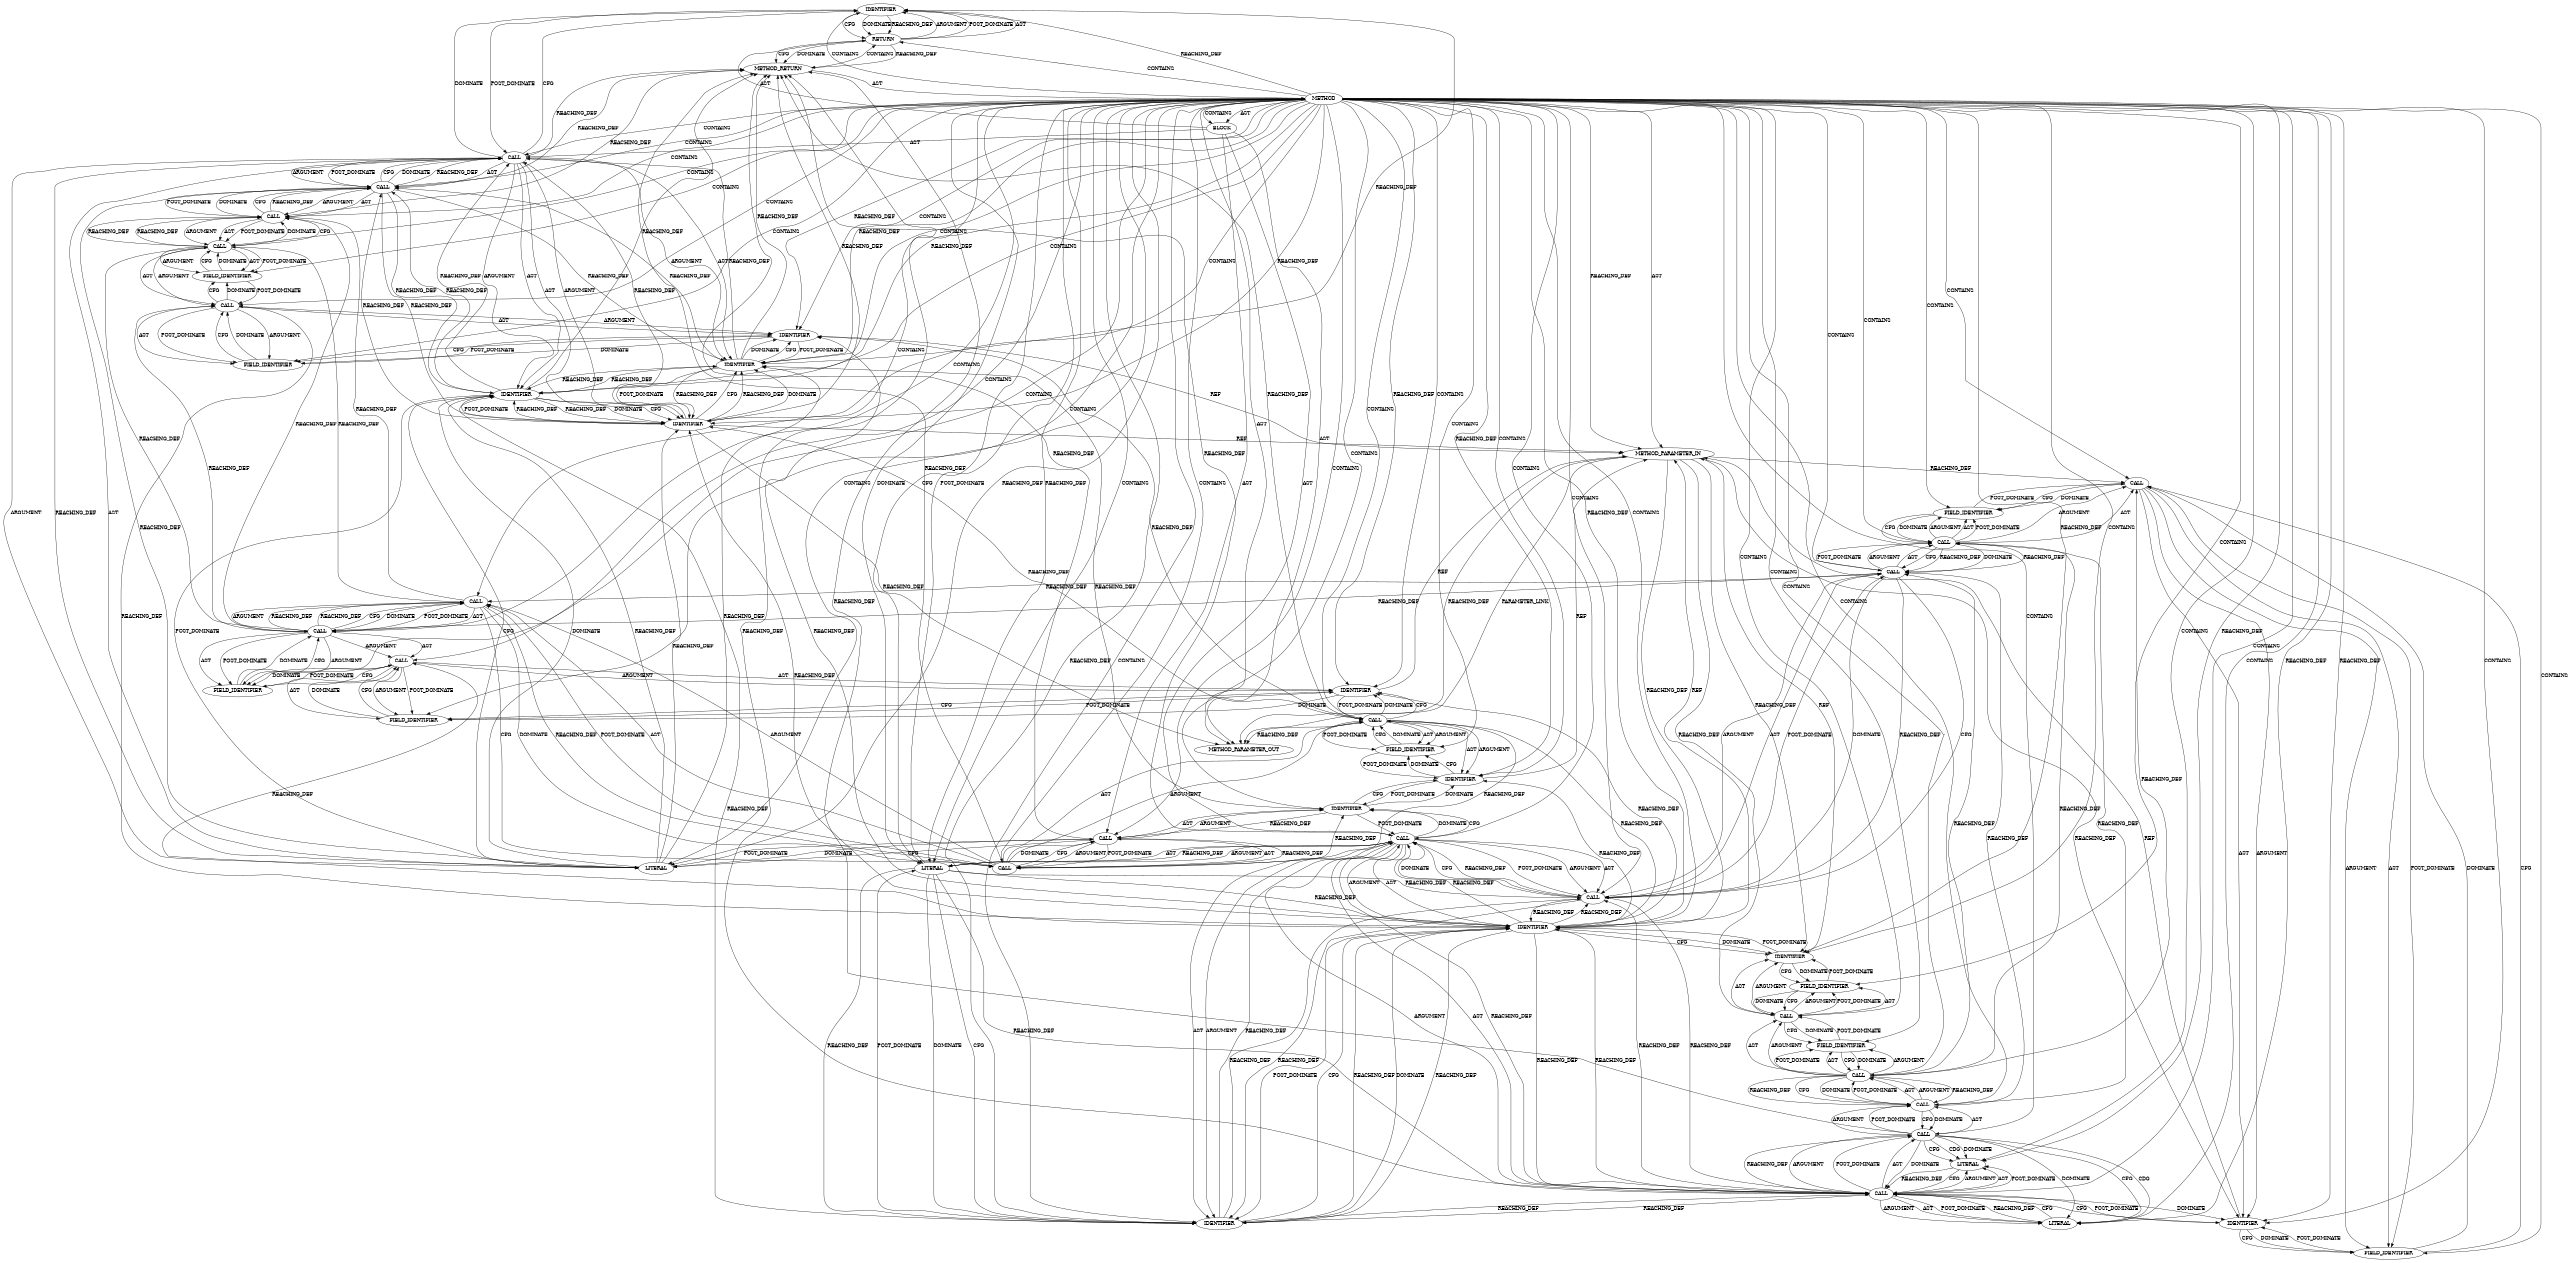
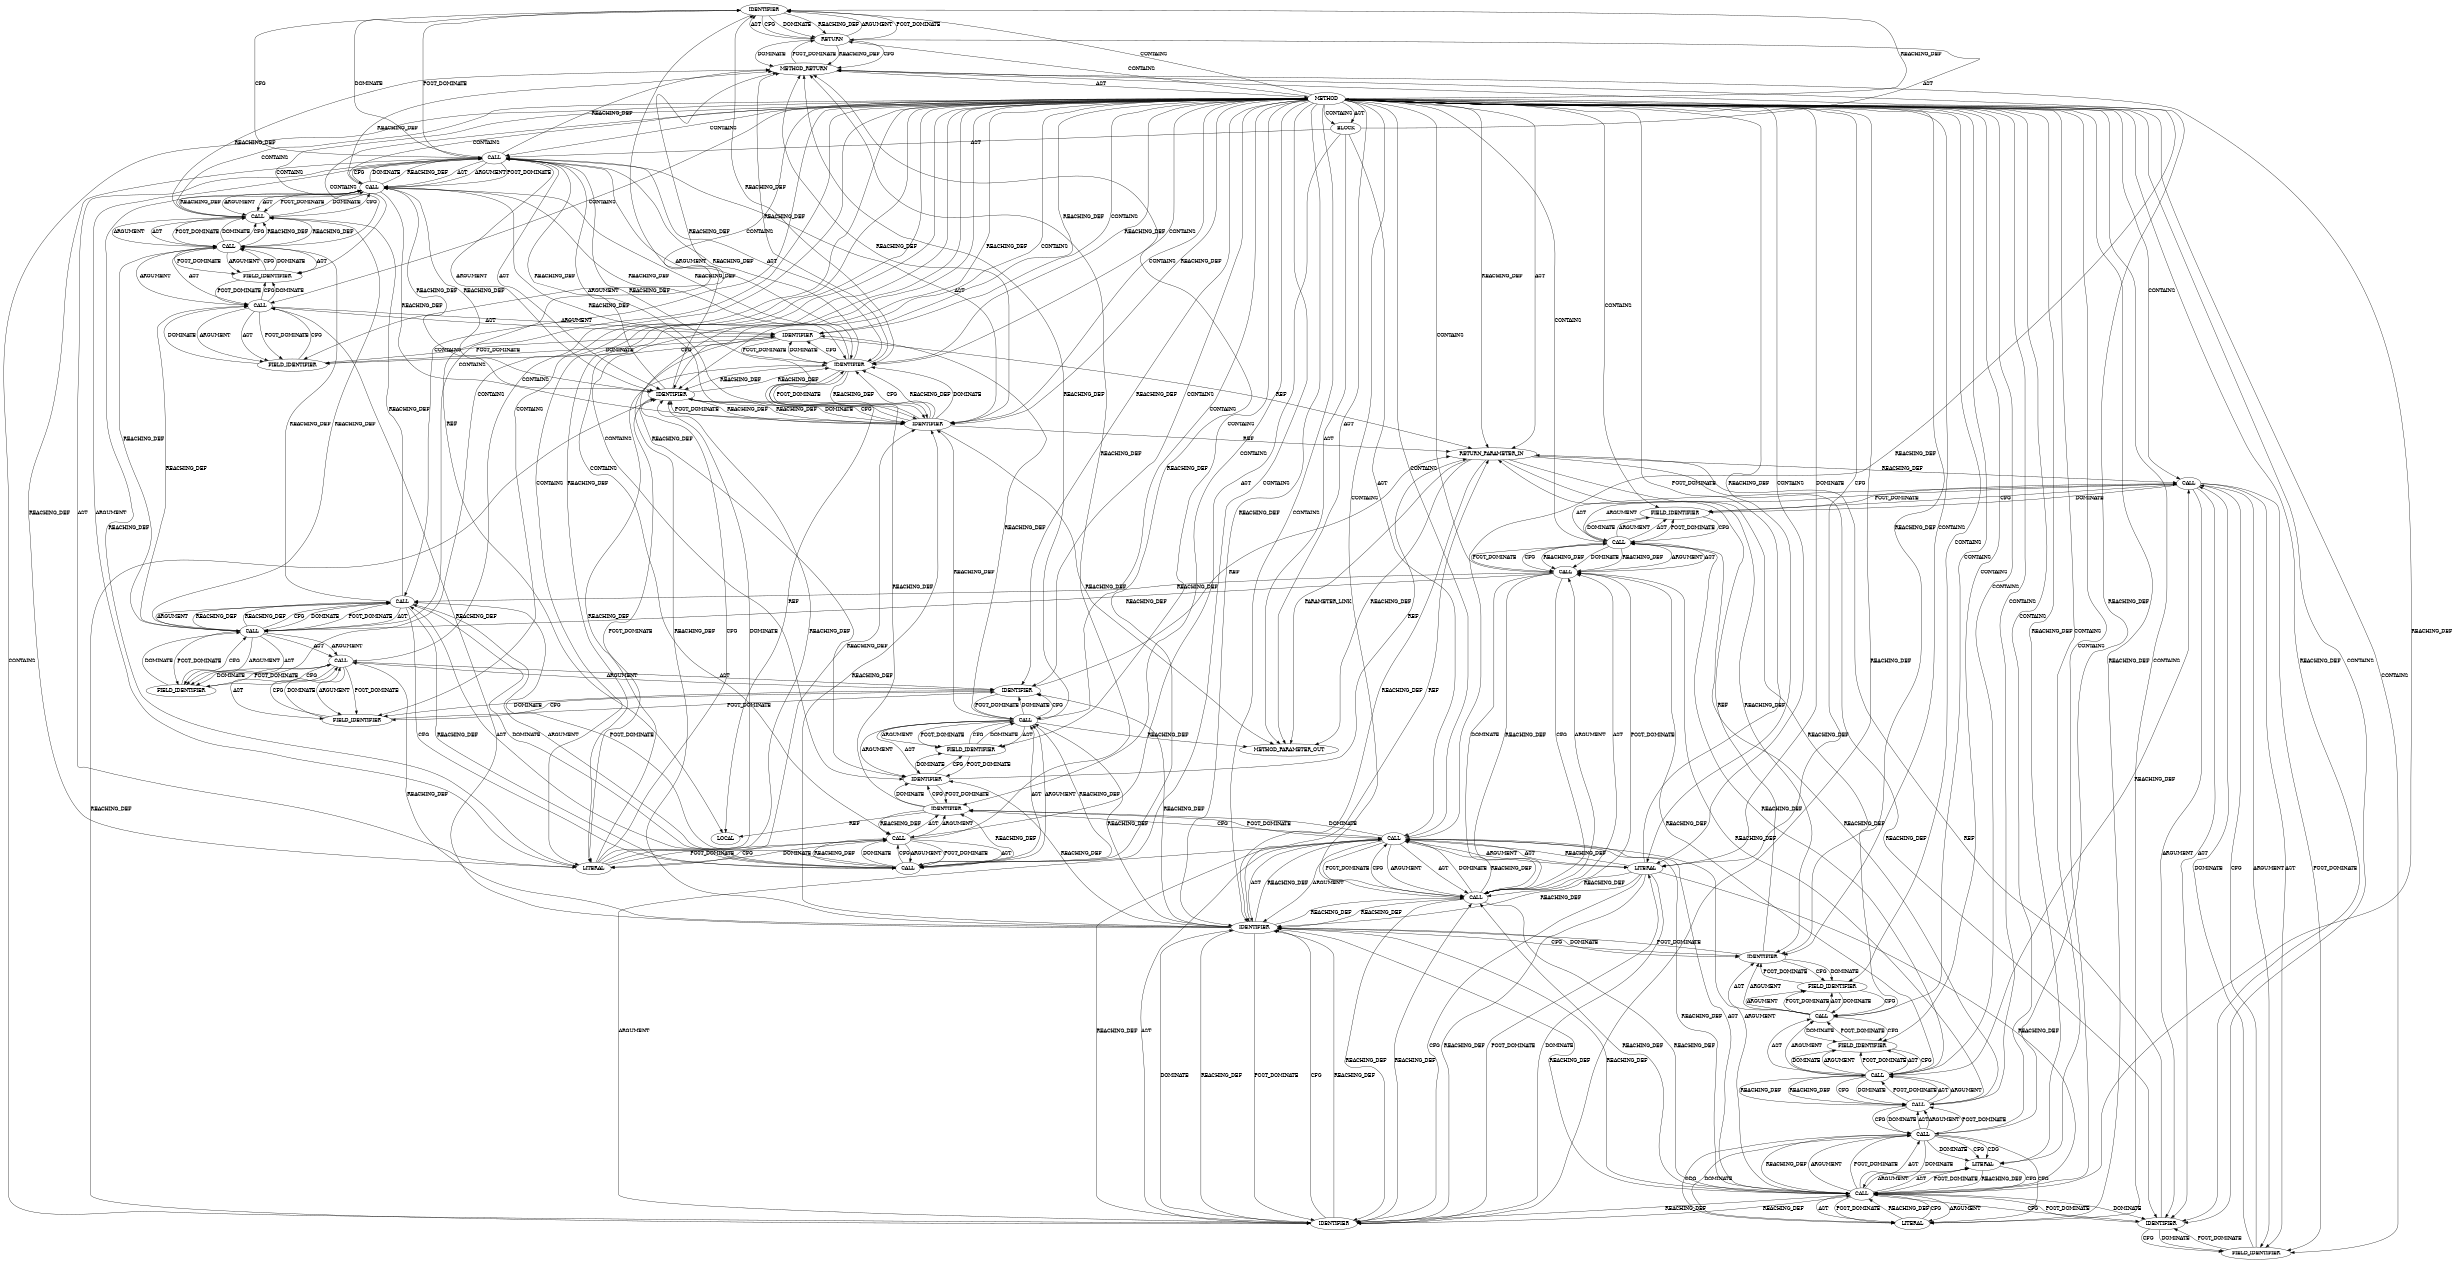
edge "METHOD_RETURN" -> "RETURN": label "CONTAINS" -> "POST_DOMINATE"
node "METHOD_PARAMETER_IN": label "METHOD_PARAMETER_IN" -> "RETURN_PARAMETER_IN"
node "LOCAL": added
